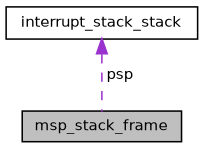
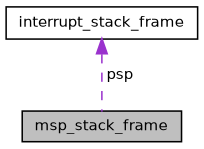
node "interrupt_stack_stack": label "interrupt_stack_stack" -> "interrupt_stack_frame"
